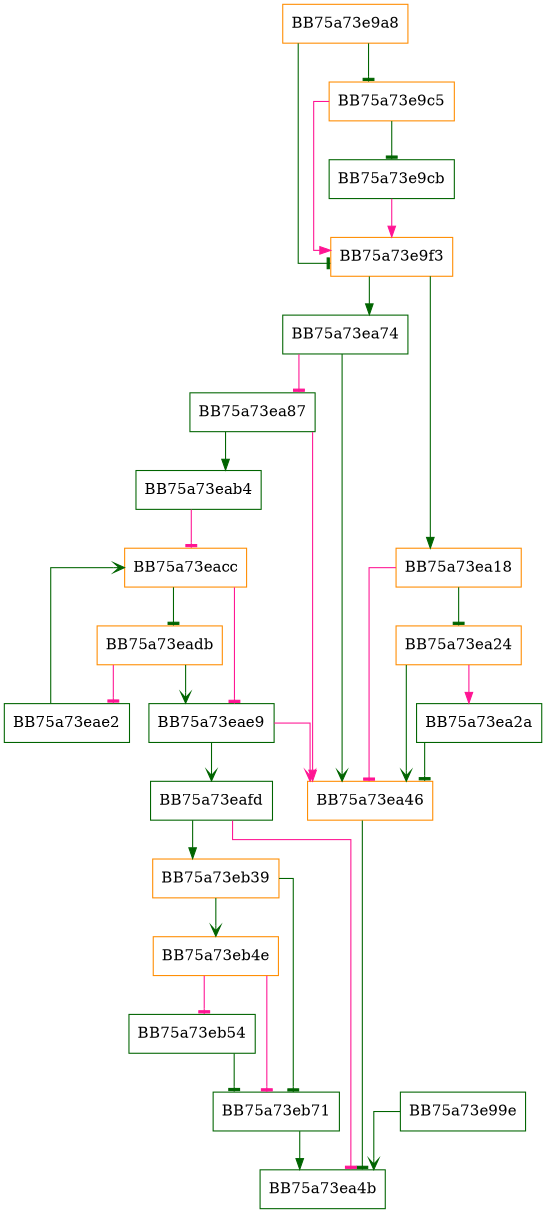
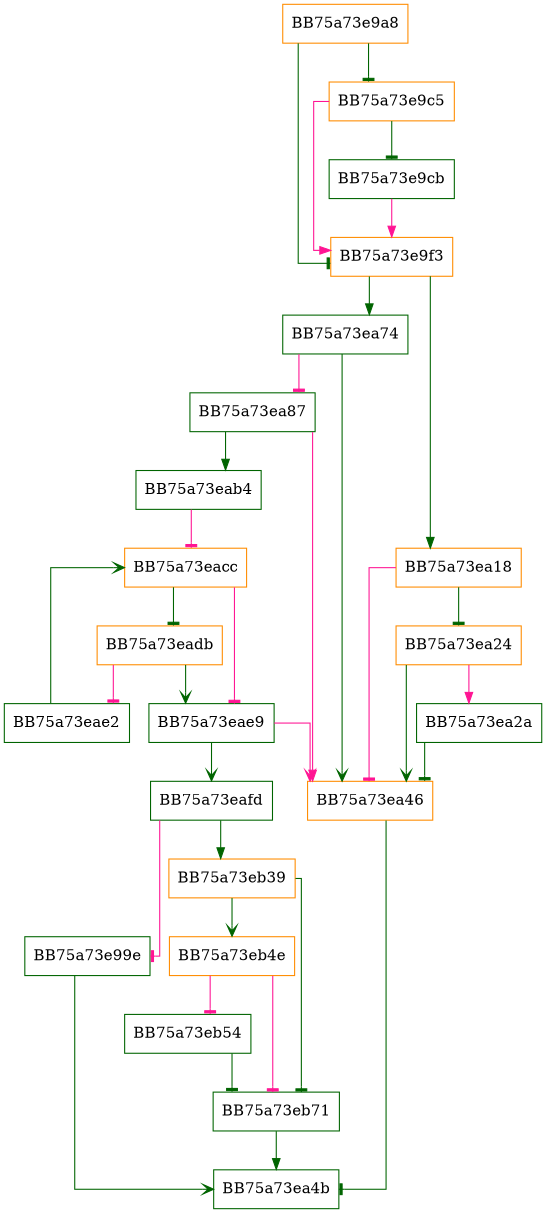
edge "BB75a73eafd" -> "BB75a73ea4b": now "BB75a73eafd" -> "BB75a73e99e"
